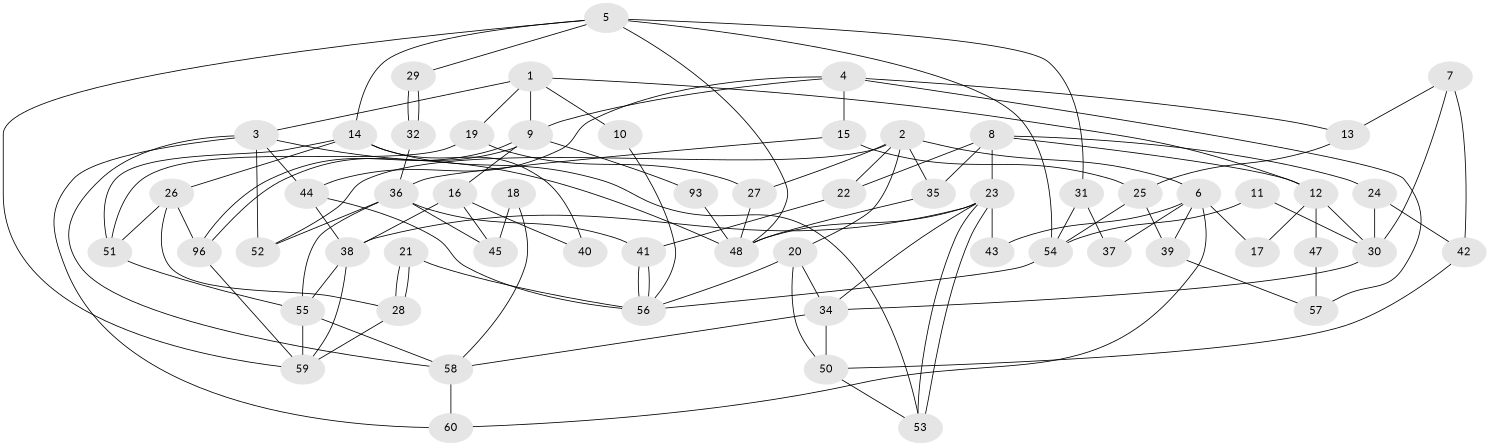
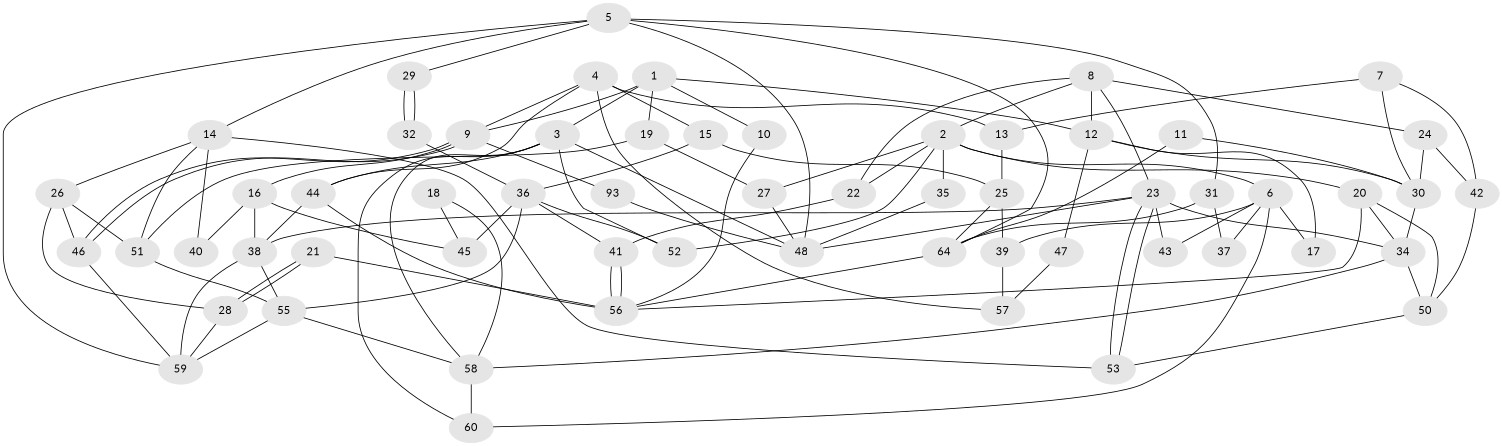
edge "8" -- "35": now "8" -- "2"
node "96": label "96" -> "46"
node "54": label "54" -> "64"
